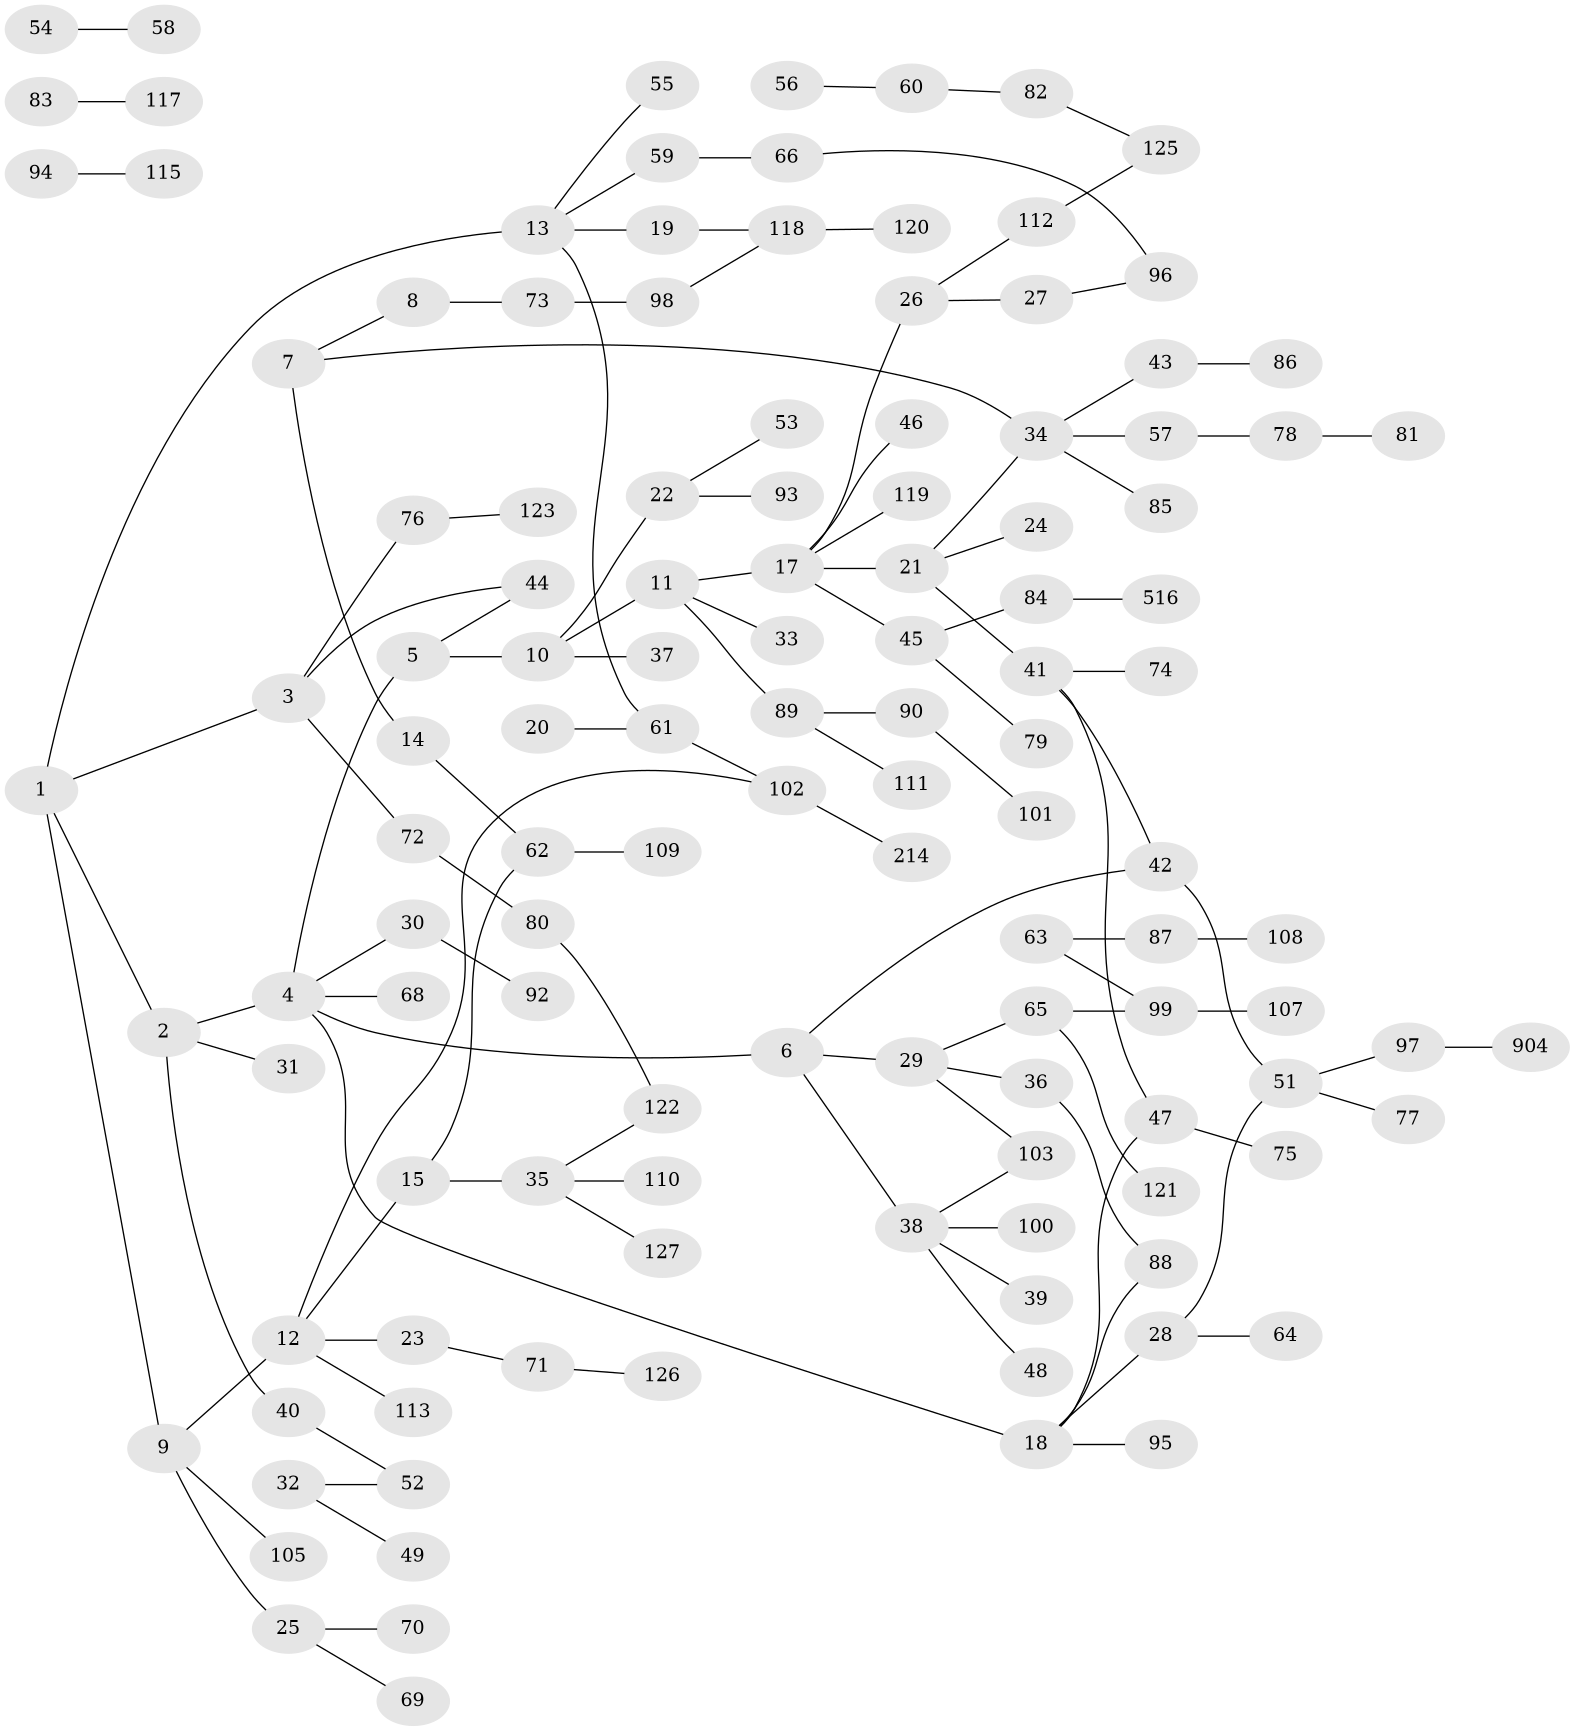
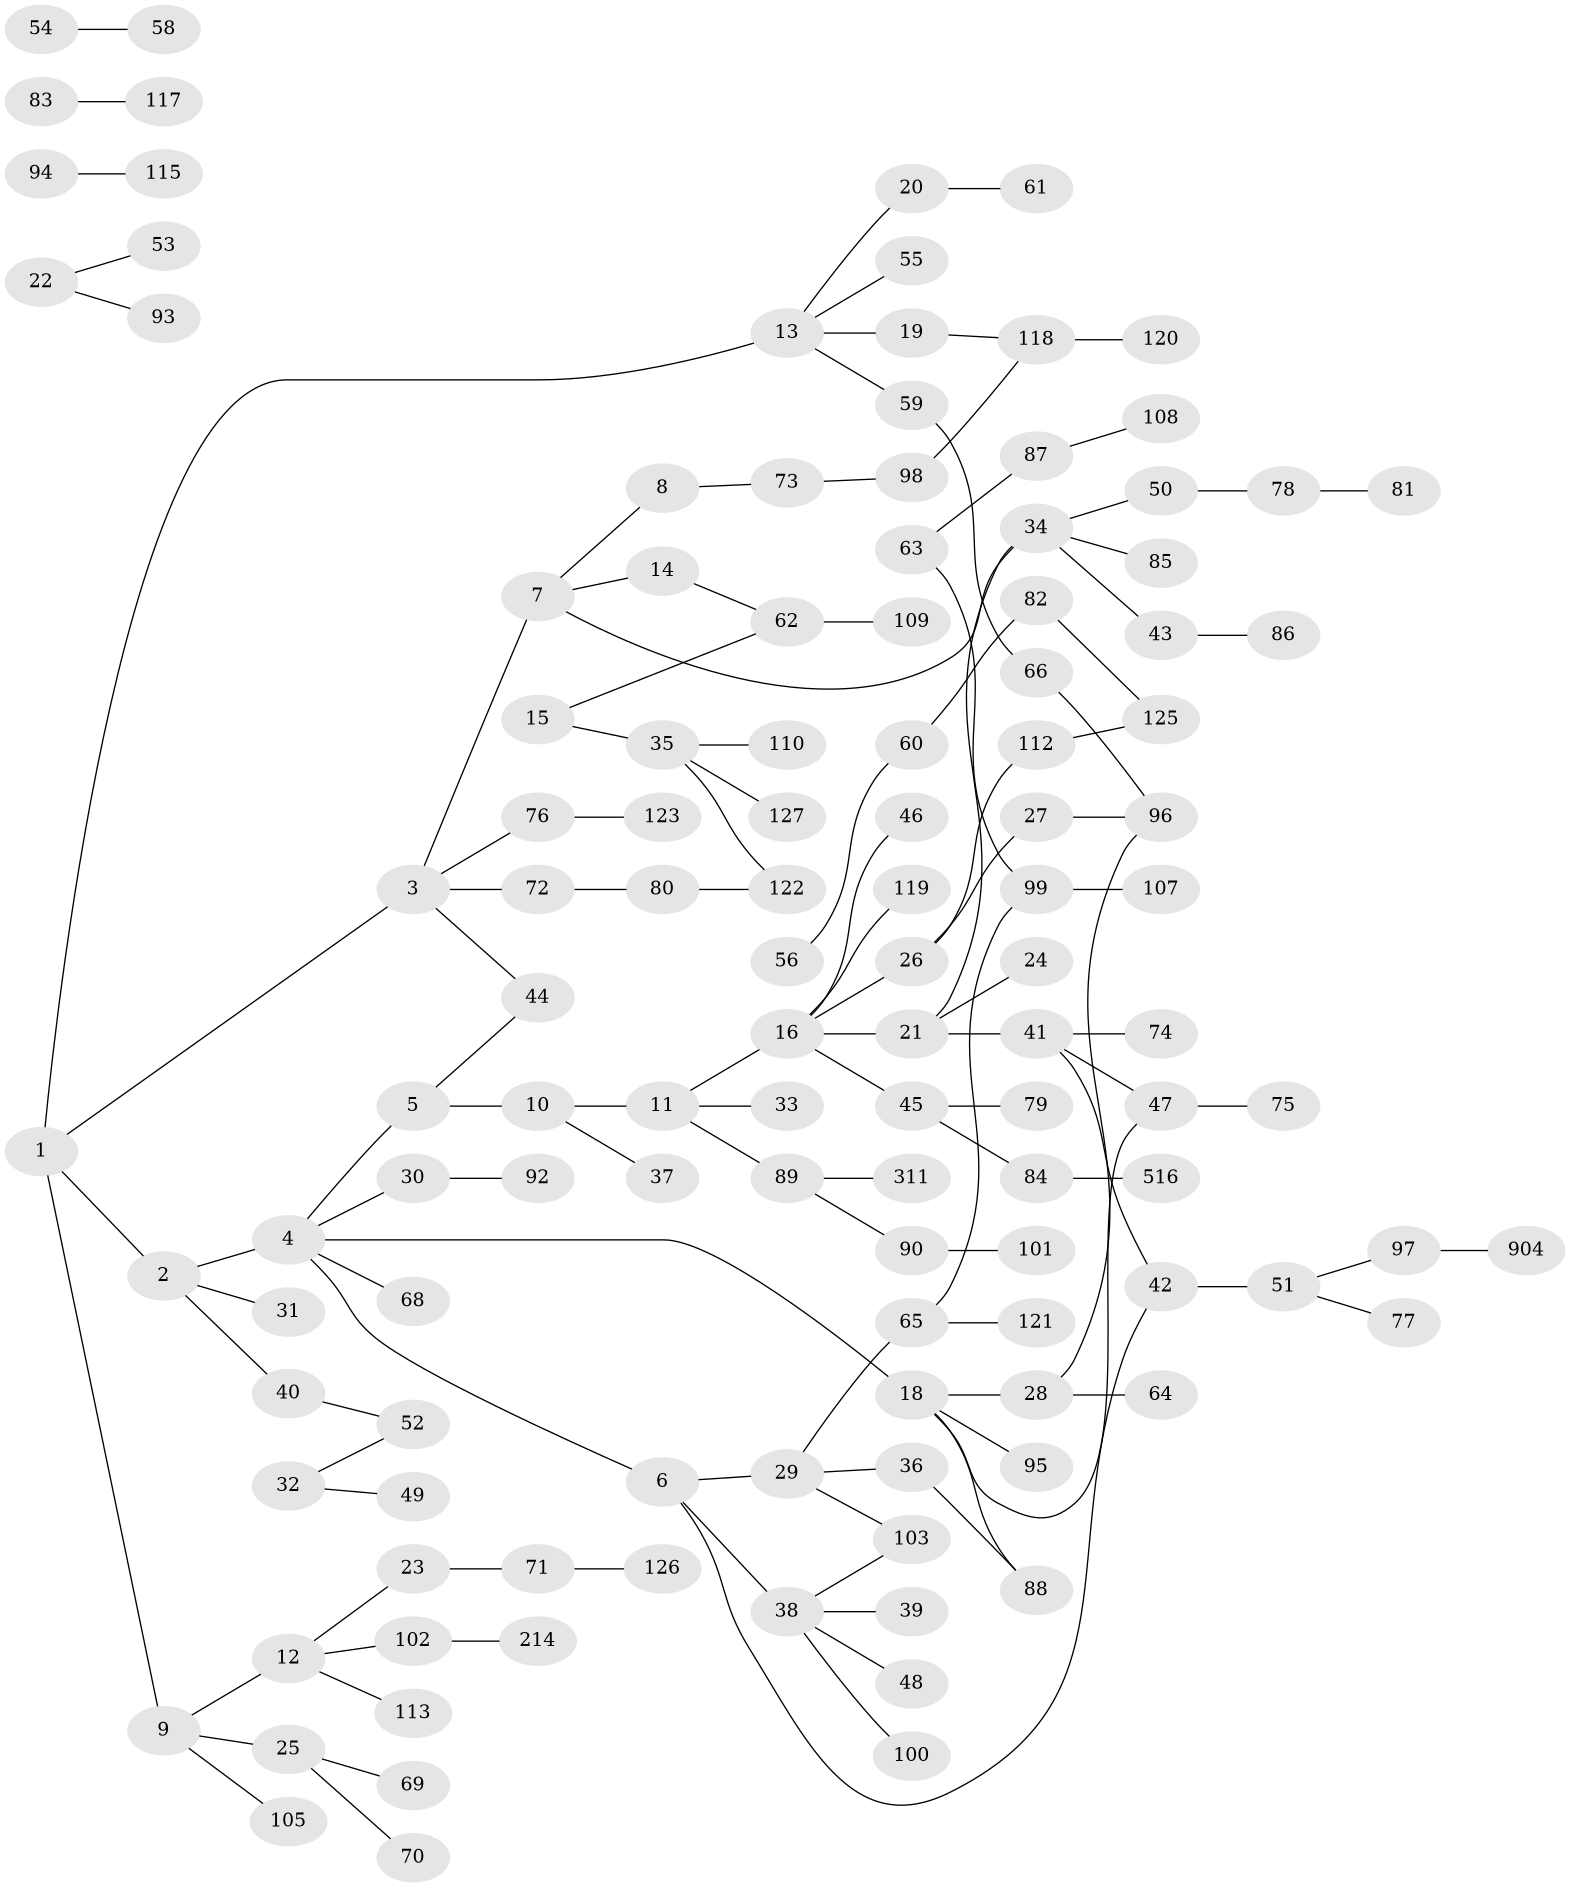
node "57": label "57" -> "50"
edge "13" -- "61": now "13" -- "20"
node "17": label "17" -> "16"
edge "22" -- "10": removed
edge "7" -- "3": added
edge "61" -- "102": removed
node "111": label "111" -> "311"
edge "51" -- "28": now "96" -- "28"
edge "15" -- "12": removed
